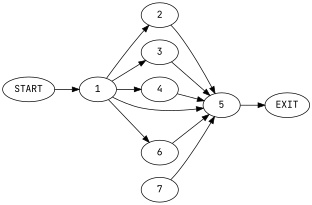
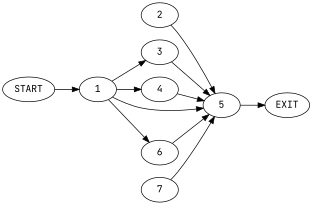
edge "1" -> "2": removed
